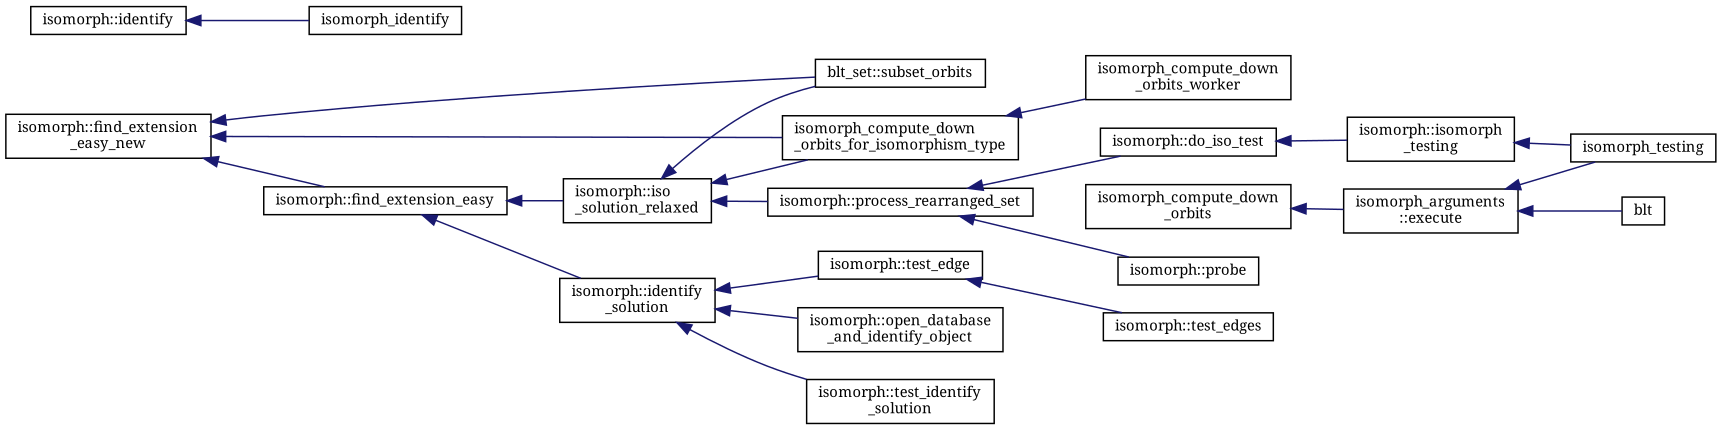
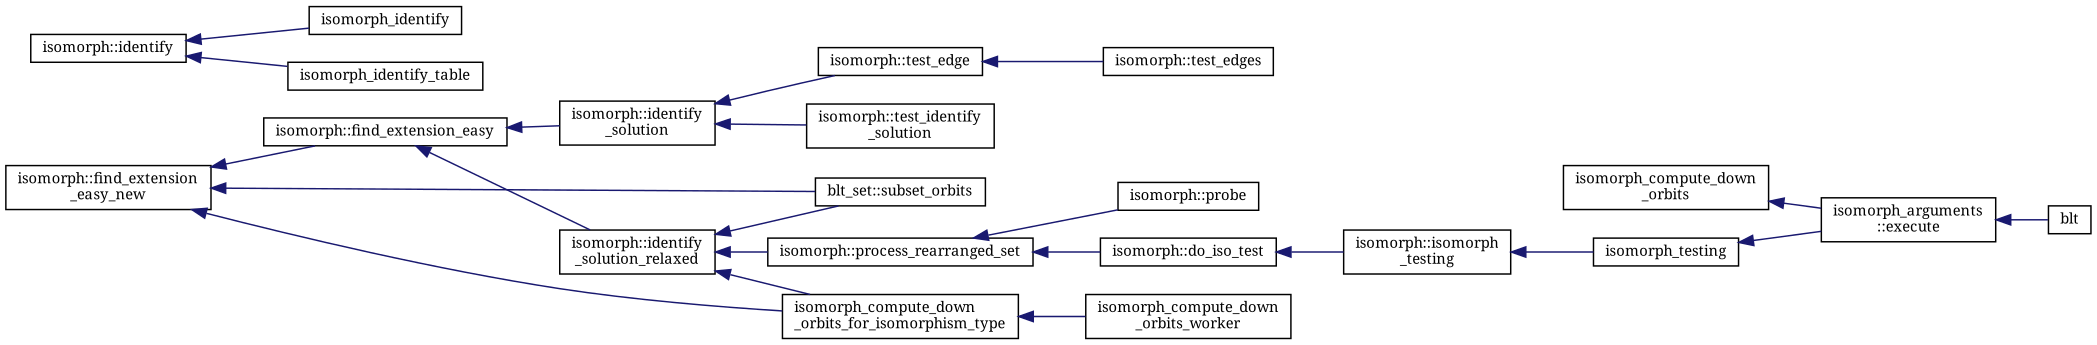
node "isomorph_identify_table": added
edge "isomorph_testing" -> "isomorph_arguments ::execute": reversed
node "isomorph::iso _solution_relaxed": label "isomorph::iso _solution_relaxed" -> "isomorph::identify _solution_relaxed"
node "isomorph::open_database _and_identify_object": removed
